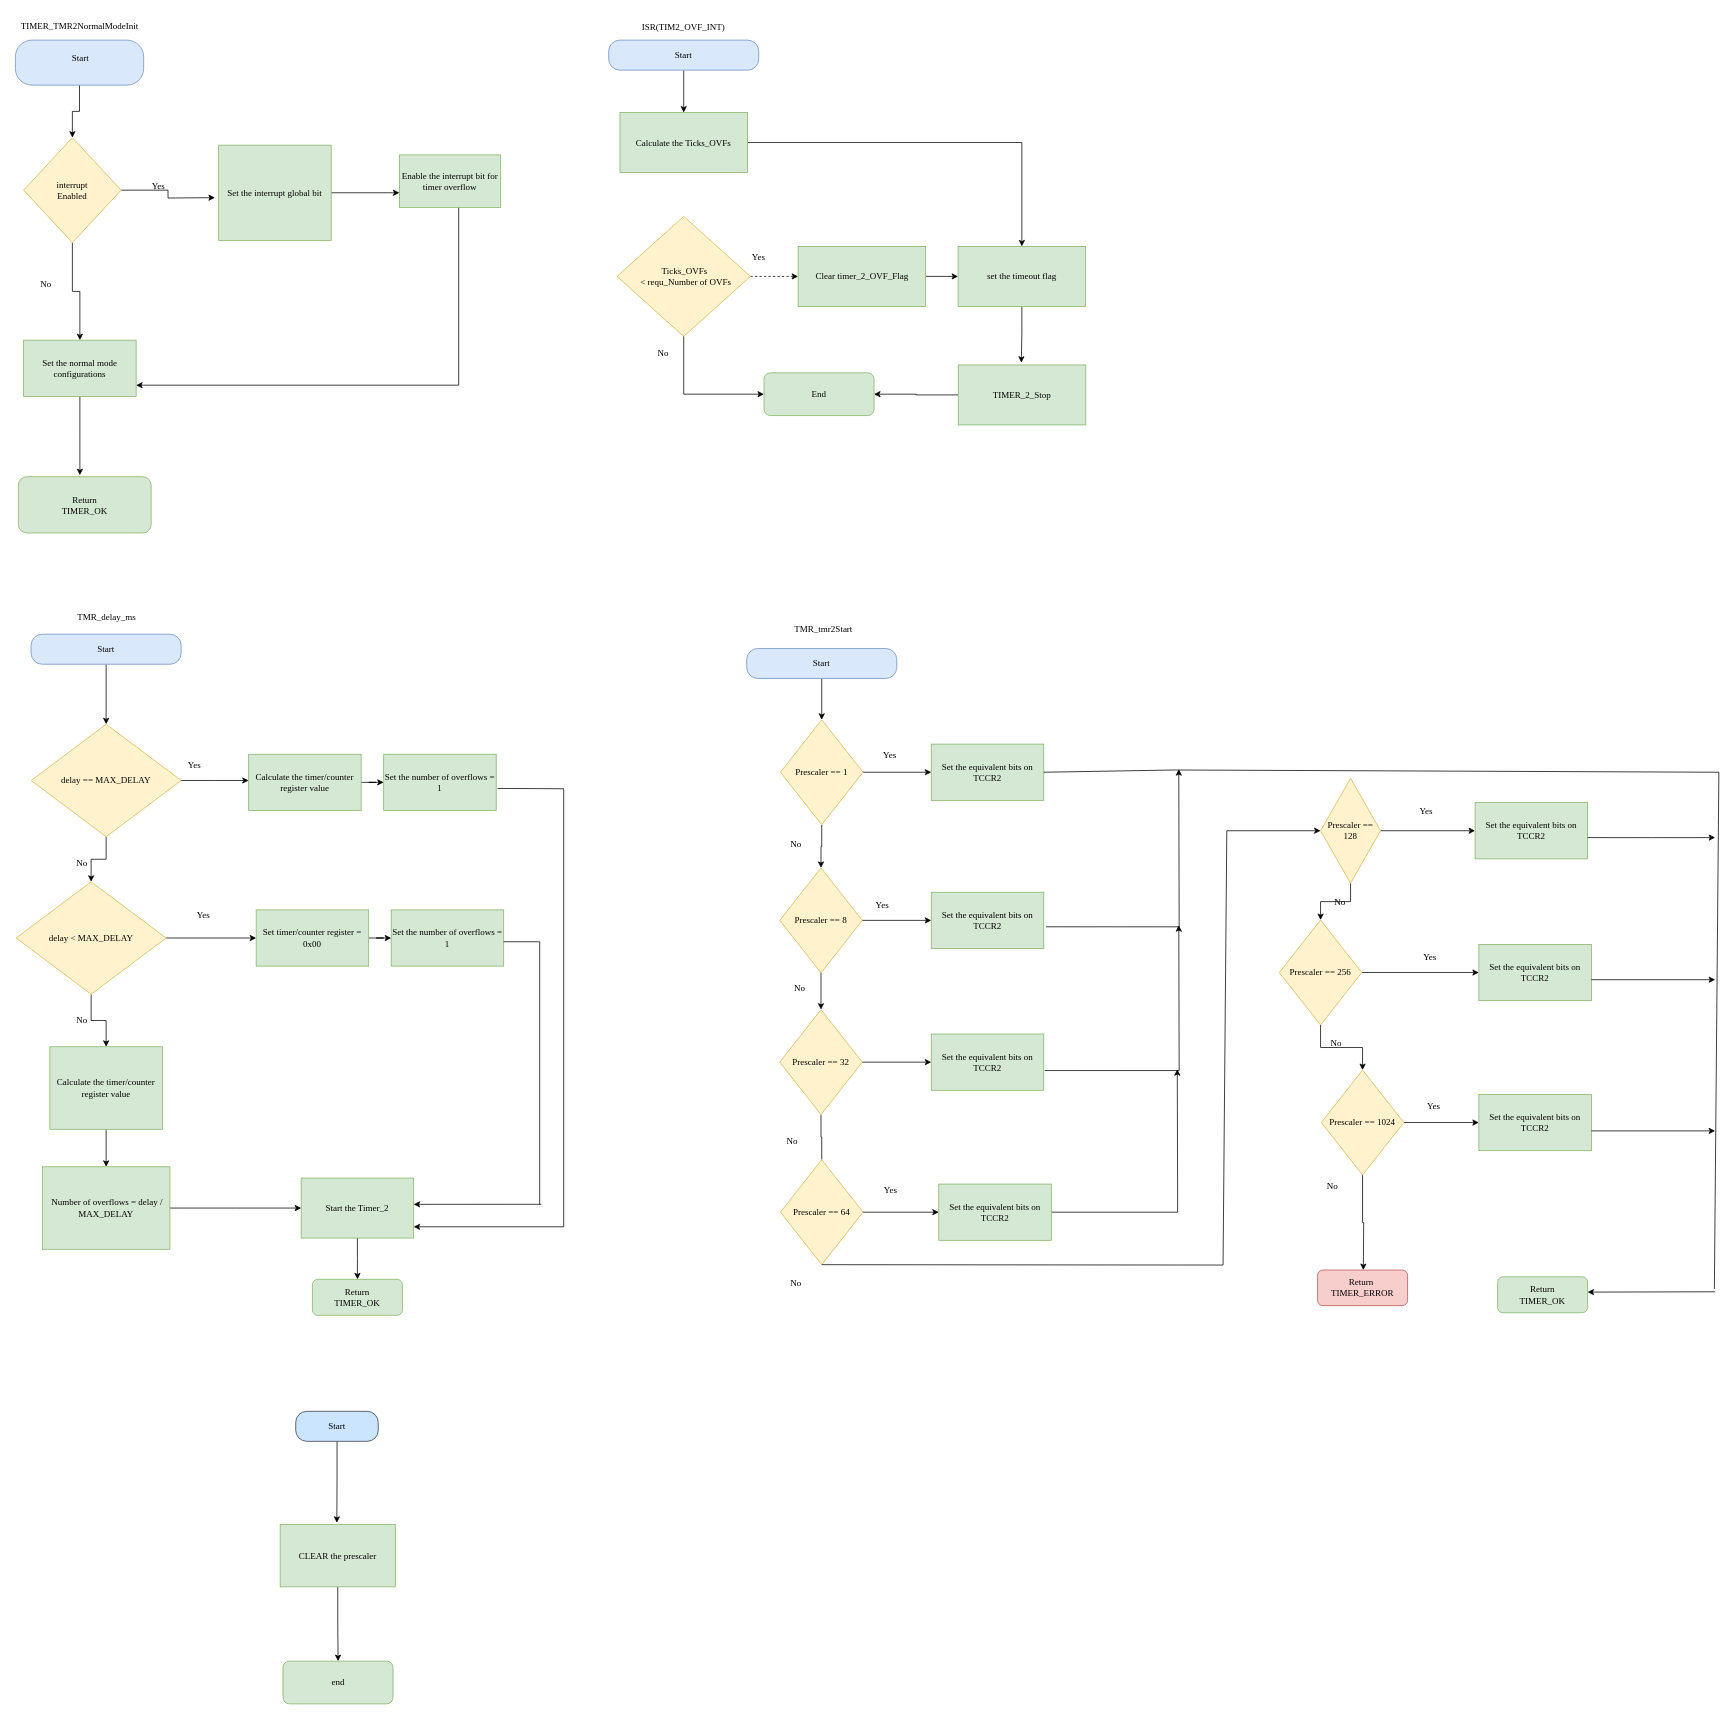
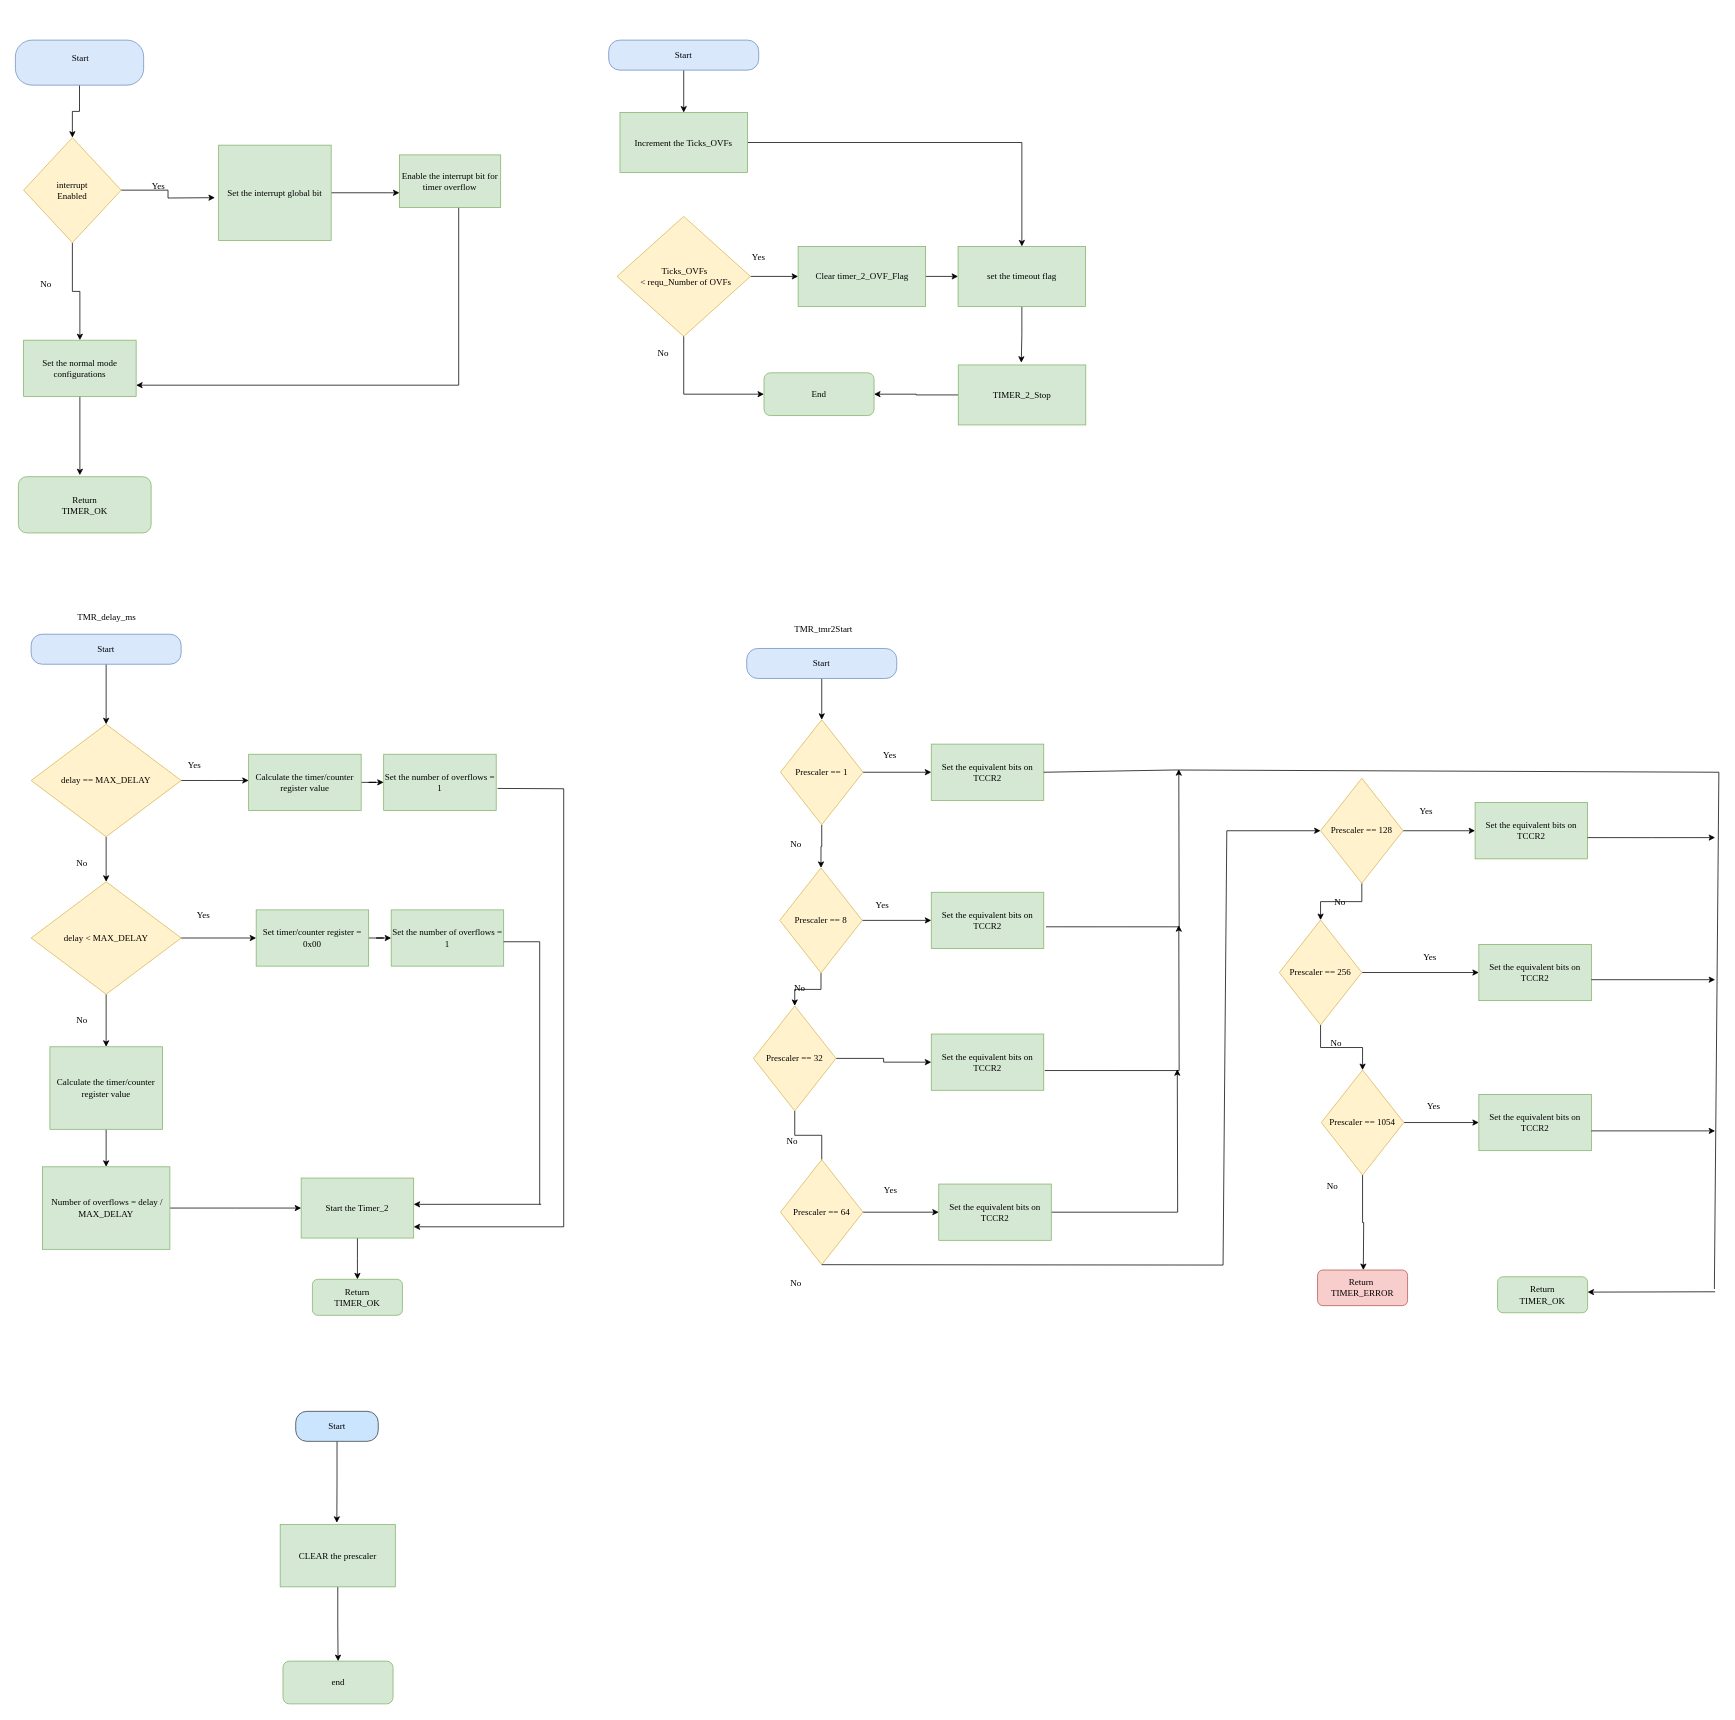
node "TIMER_TMR2NormalModeInit": removed
node "ISR(TIM2_OVF_INT)": removed
node "Calculate the Ticks_OVFs": label "Calculate the Ticks_OVFs" -> "Increment the Ticks_OVFs"
edge "Ticks_OVFs < requ_Number of OVFs" -> "Clear timer_2_OVF_Flag": style dashed -> solid
node "Prescaler == 128": size 60x105 -> 83x105
node "delay < MAX_DELAY": moved (91, 938) -> (106, 938)
node "Prescaler == 32": moved (821, 1062) -> (795, 1058)
node "Prescaler == 1024": label "Prescaler == 1024" -> "Prescaler == 1054"
